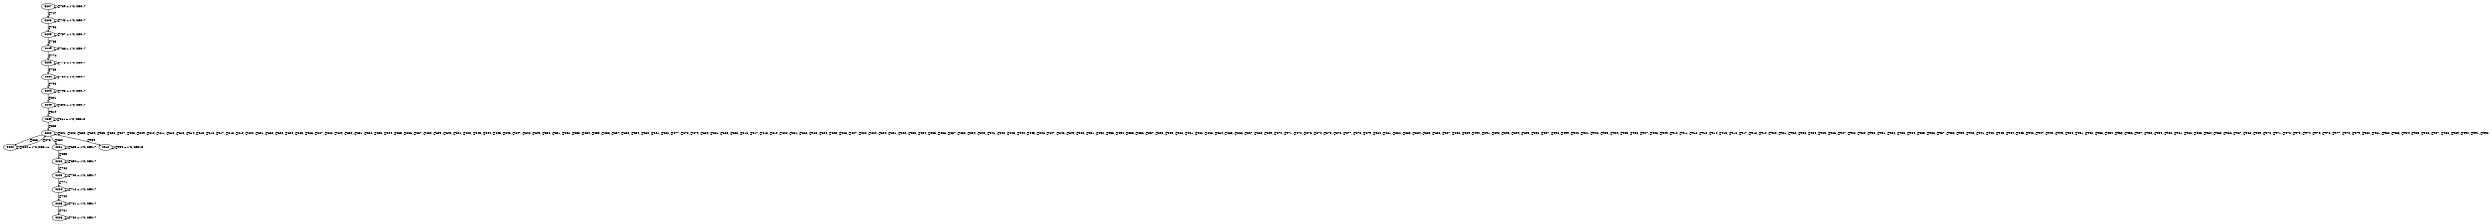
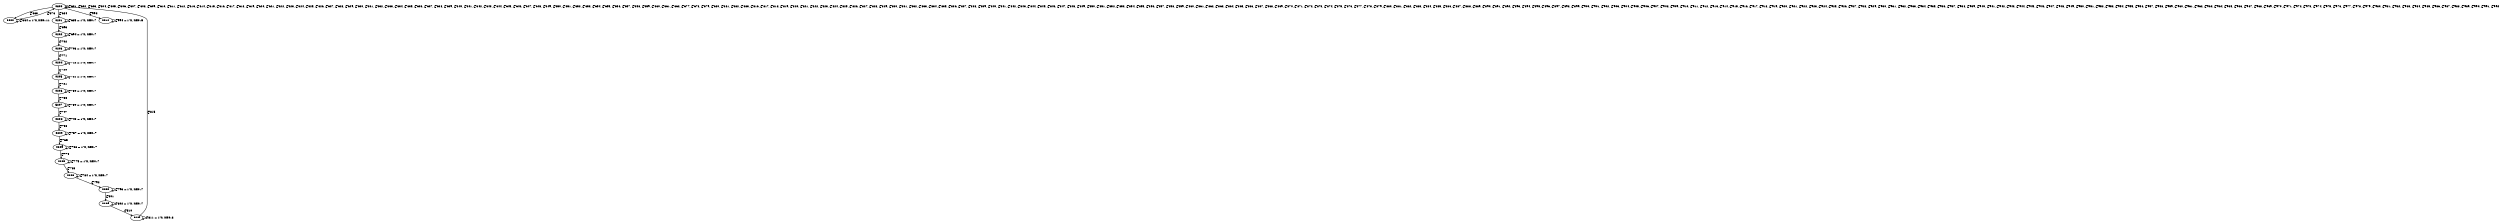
edge "0206" -> "5207": added, label "@738"
edge "020f" -> "0800": label "@865" -> "@815"
